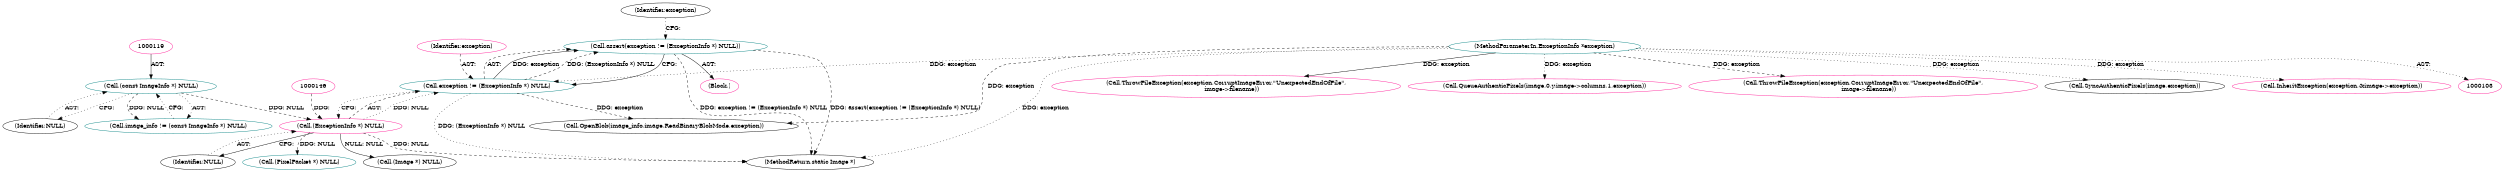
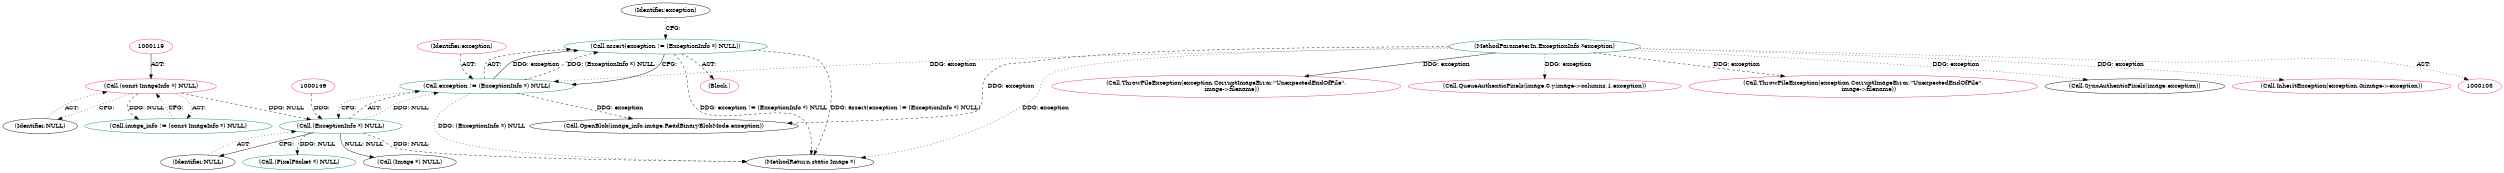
edge "(Call,assert(exception != (ExceptionInfo *) NULL))" -> "(Block,)": style solid -> dashed
node "(Call,(const ImageInfo *) NULL)": color teal -> deeppink
node "(Call,(ExceptionInfo *) NULL)": color deeppink -> teal
